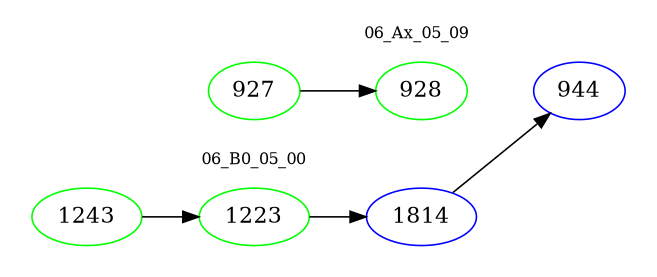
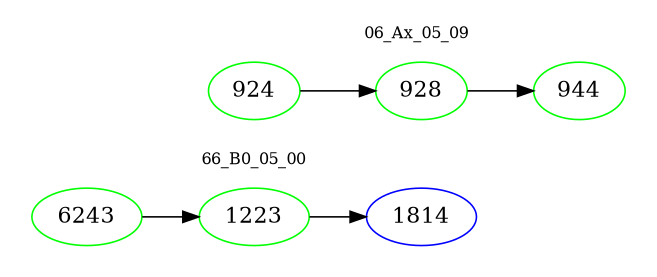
node "927": label "927" -> "924"
node "944": color blue -> green
edge "1814" -> "944": now "928" -> "944"
cluster "06_B0_05_00": label "06_B0_05_00" -> "66_B0_05_00"
node "1243": label "1243" -> "6243"
